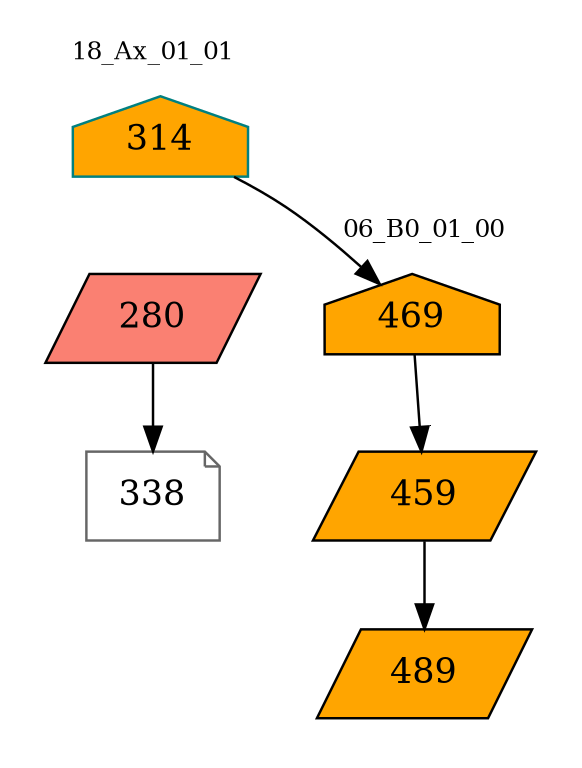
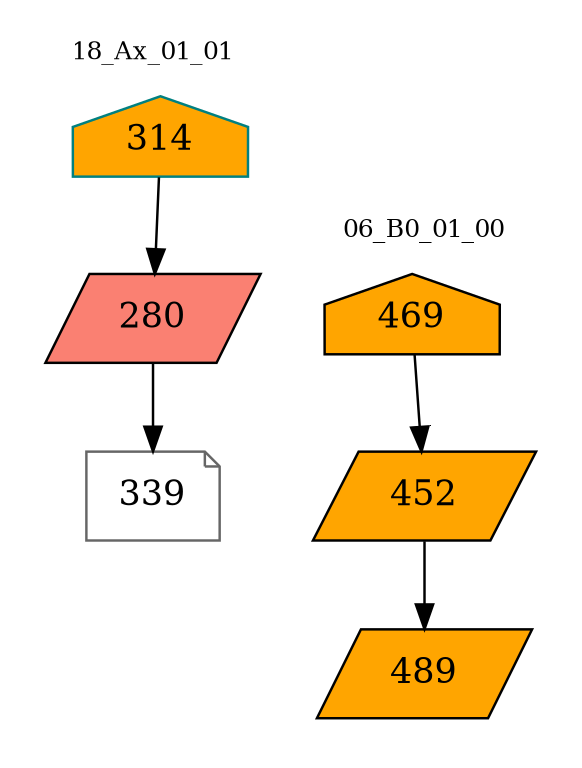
edge "314" -> "469": now "314" -> "280"
node "338": label "338" -> "339"
node "459": label "459" -> "452"
